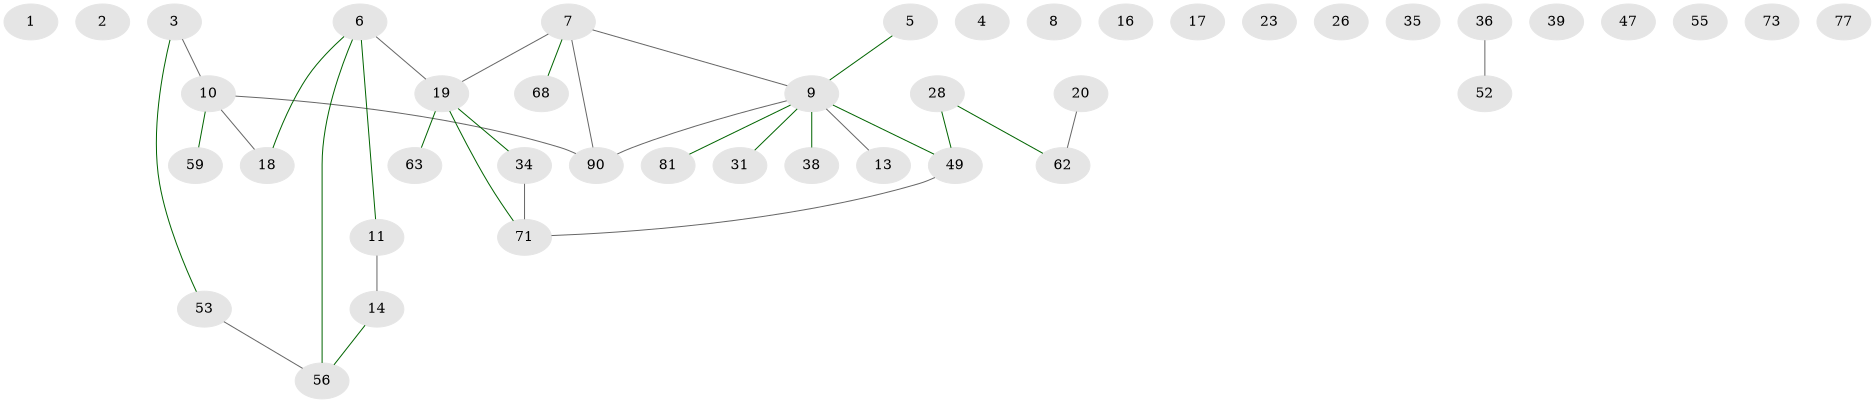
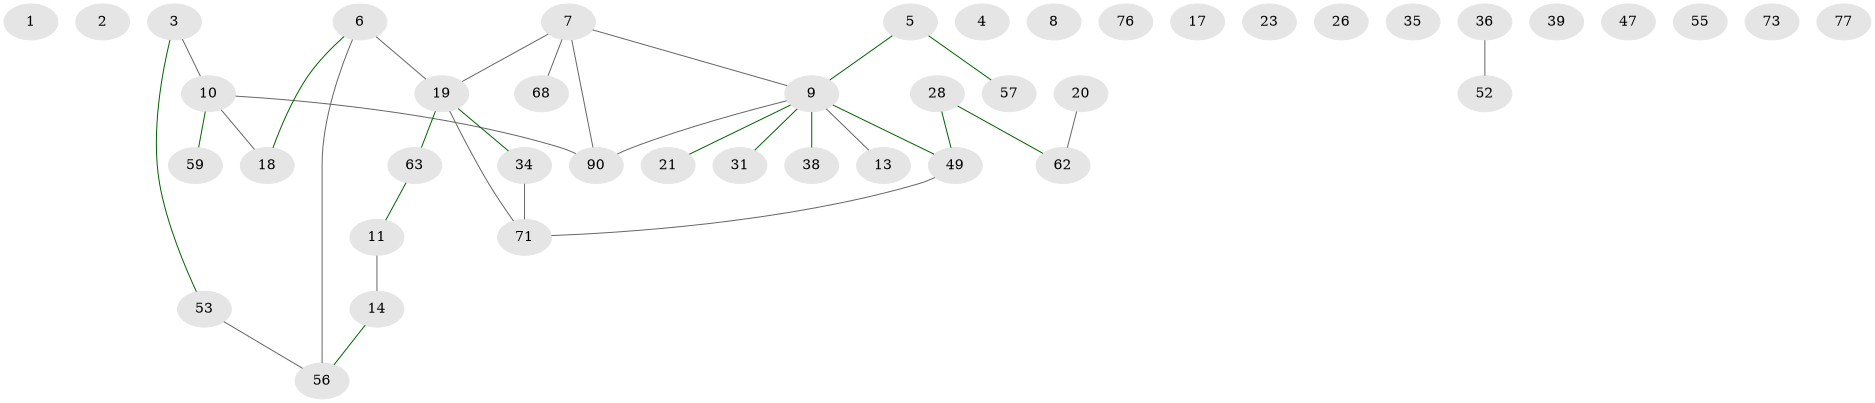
node "16": label "16" -> "76"
edge "7" -- "68": color darkgreen -> gray40
node "57": added
edge "6" -- "11": now "63" -- "11"
node "81": label "81" -> "21"
edge "19" -- "71": color darkgreen -> gray40
edge "6" -- "56": color darkgreen -> gray40
